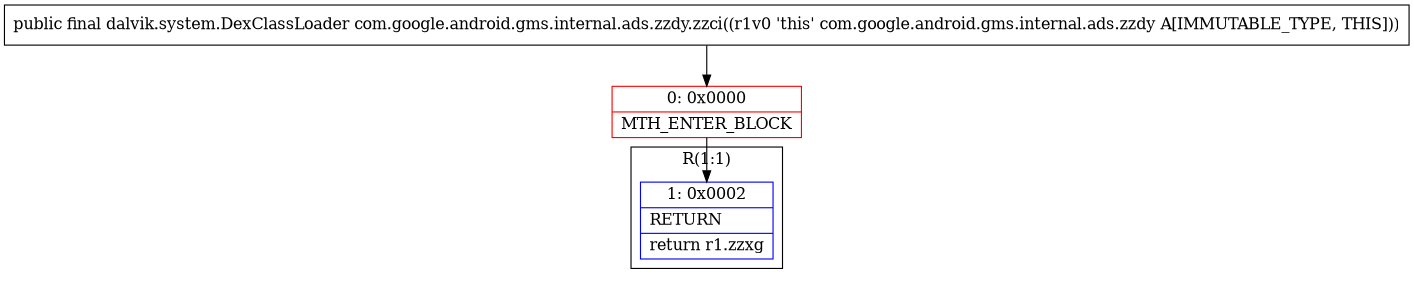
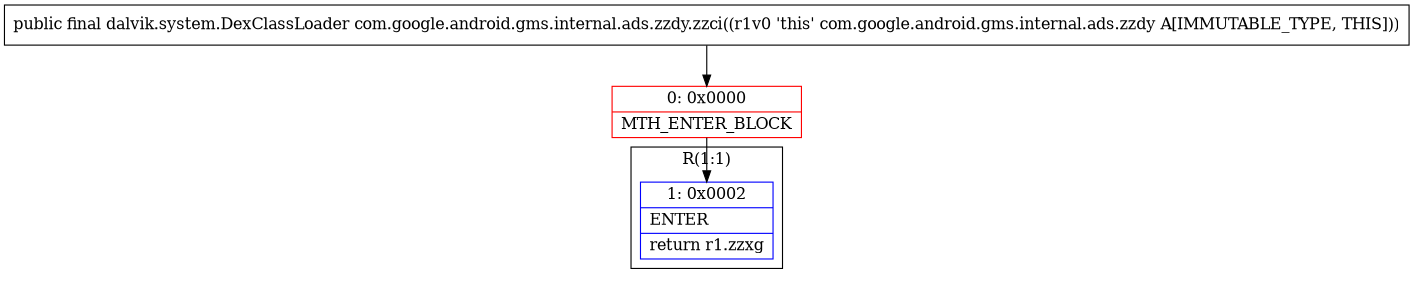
node "1: 0x0002": text "RETURN" -> "ENTER"
